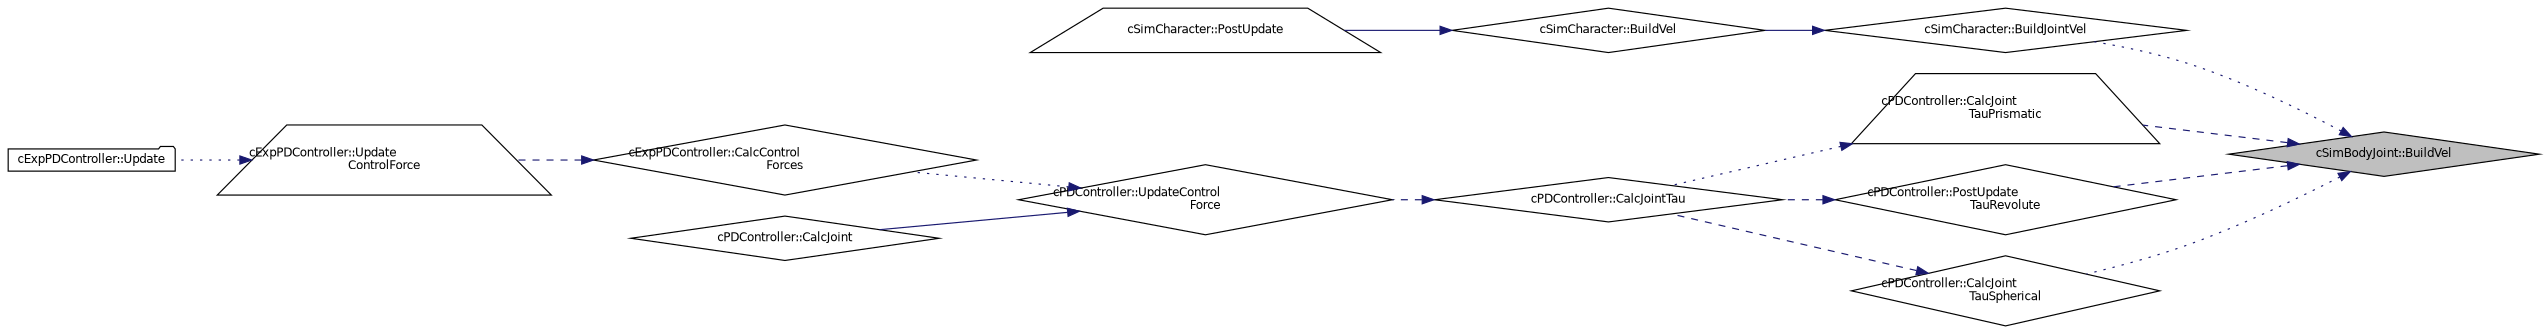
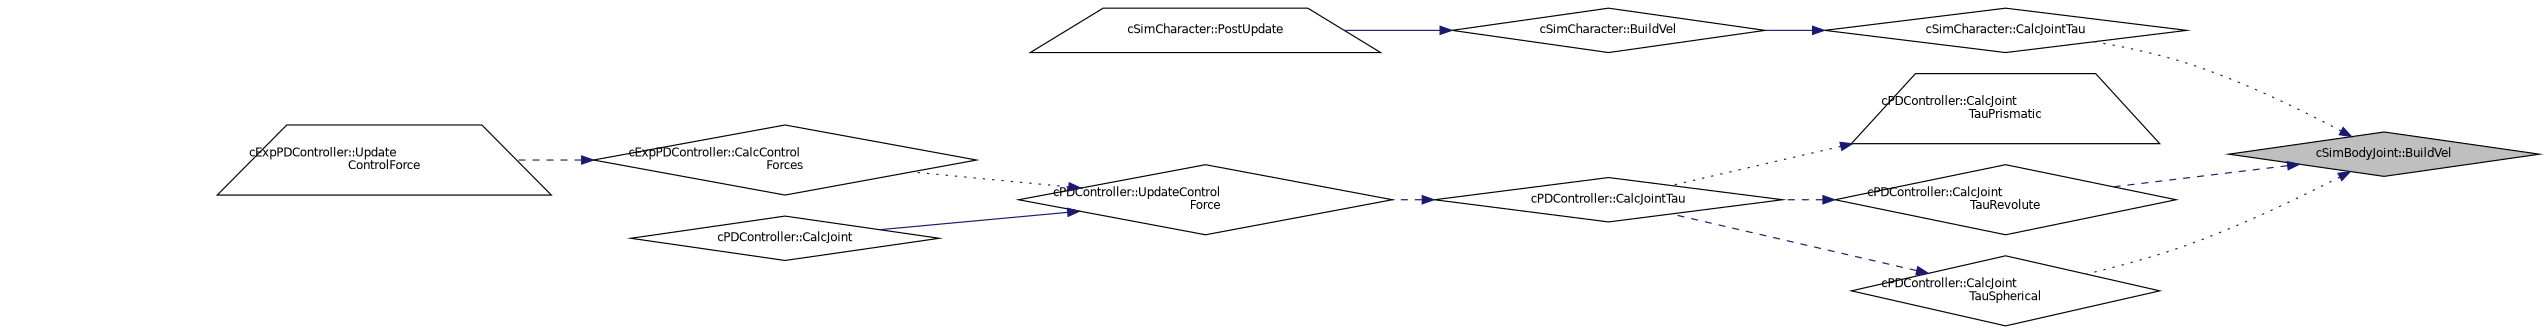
node "cSimCharacter::BuildJointVel": label "cSimCharacter::BuildJointVel" -> "cSimCharacter::CalcJointTau"
edge "cPDController::CalcJoint TauPrismatic" -> "cSimBodyJoint::BuildVel": removed
node "cExpPDController::Update": removed
node "cPDController::PostUpdate TauRevolute": label "cPDController::PostUpdate TauRevolute" -> "cPDController::CalcJoint TauRevolute"
